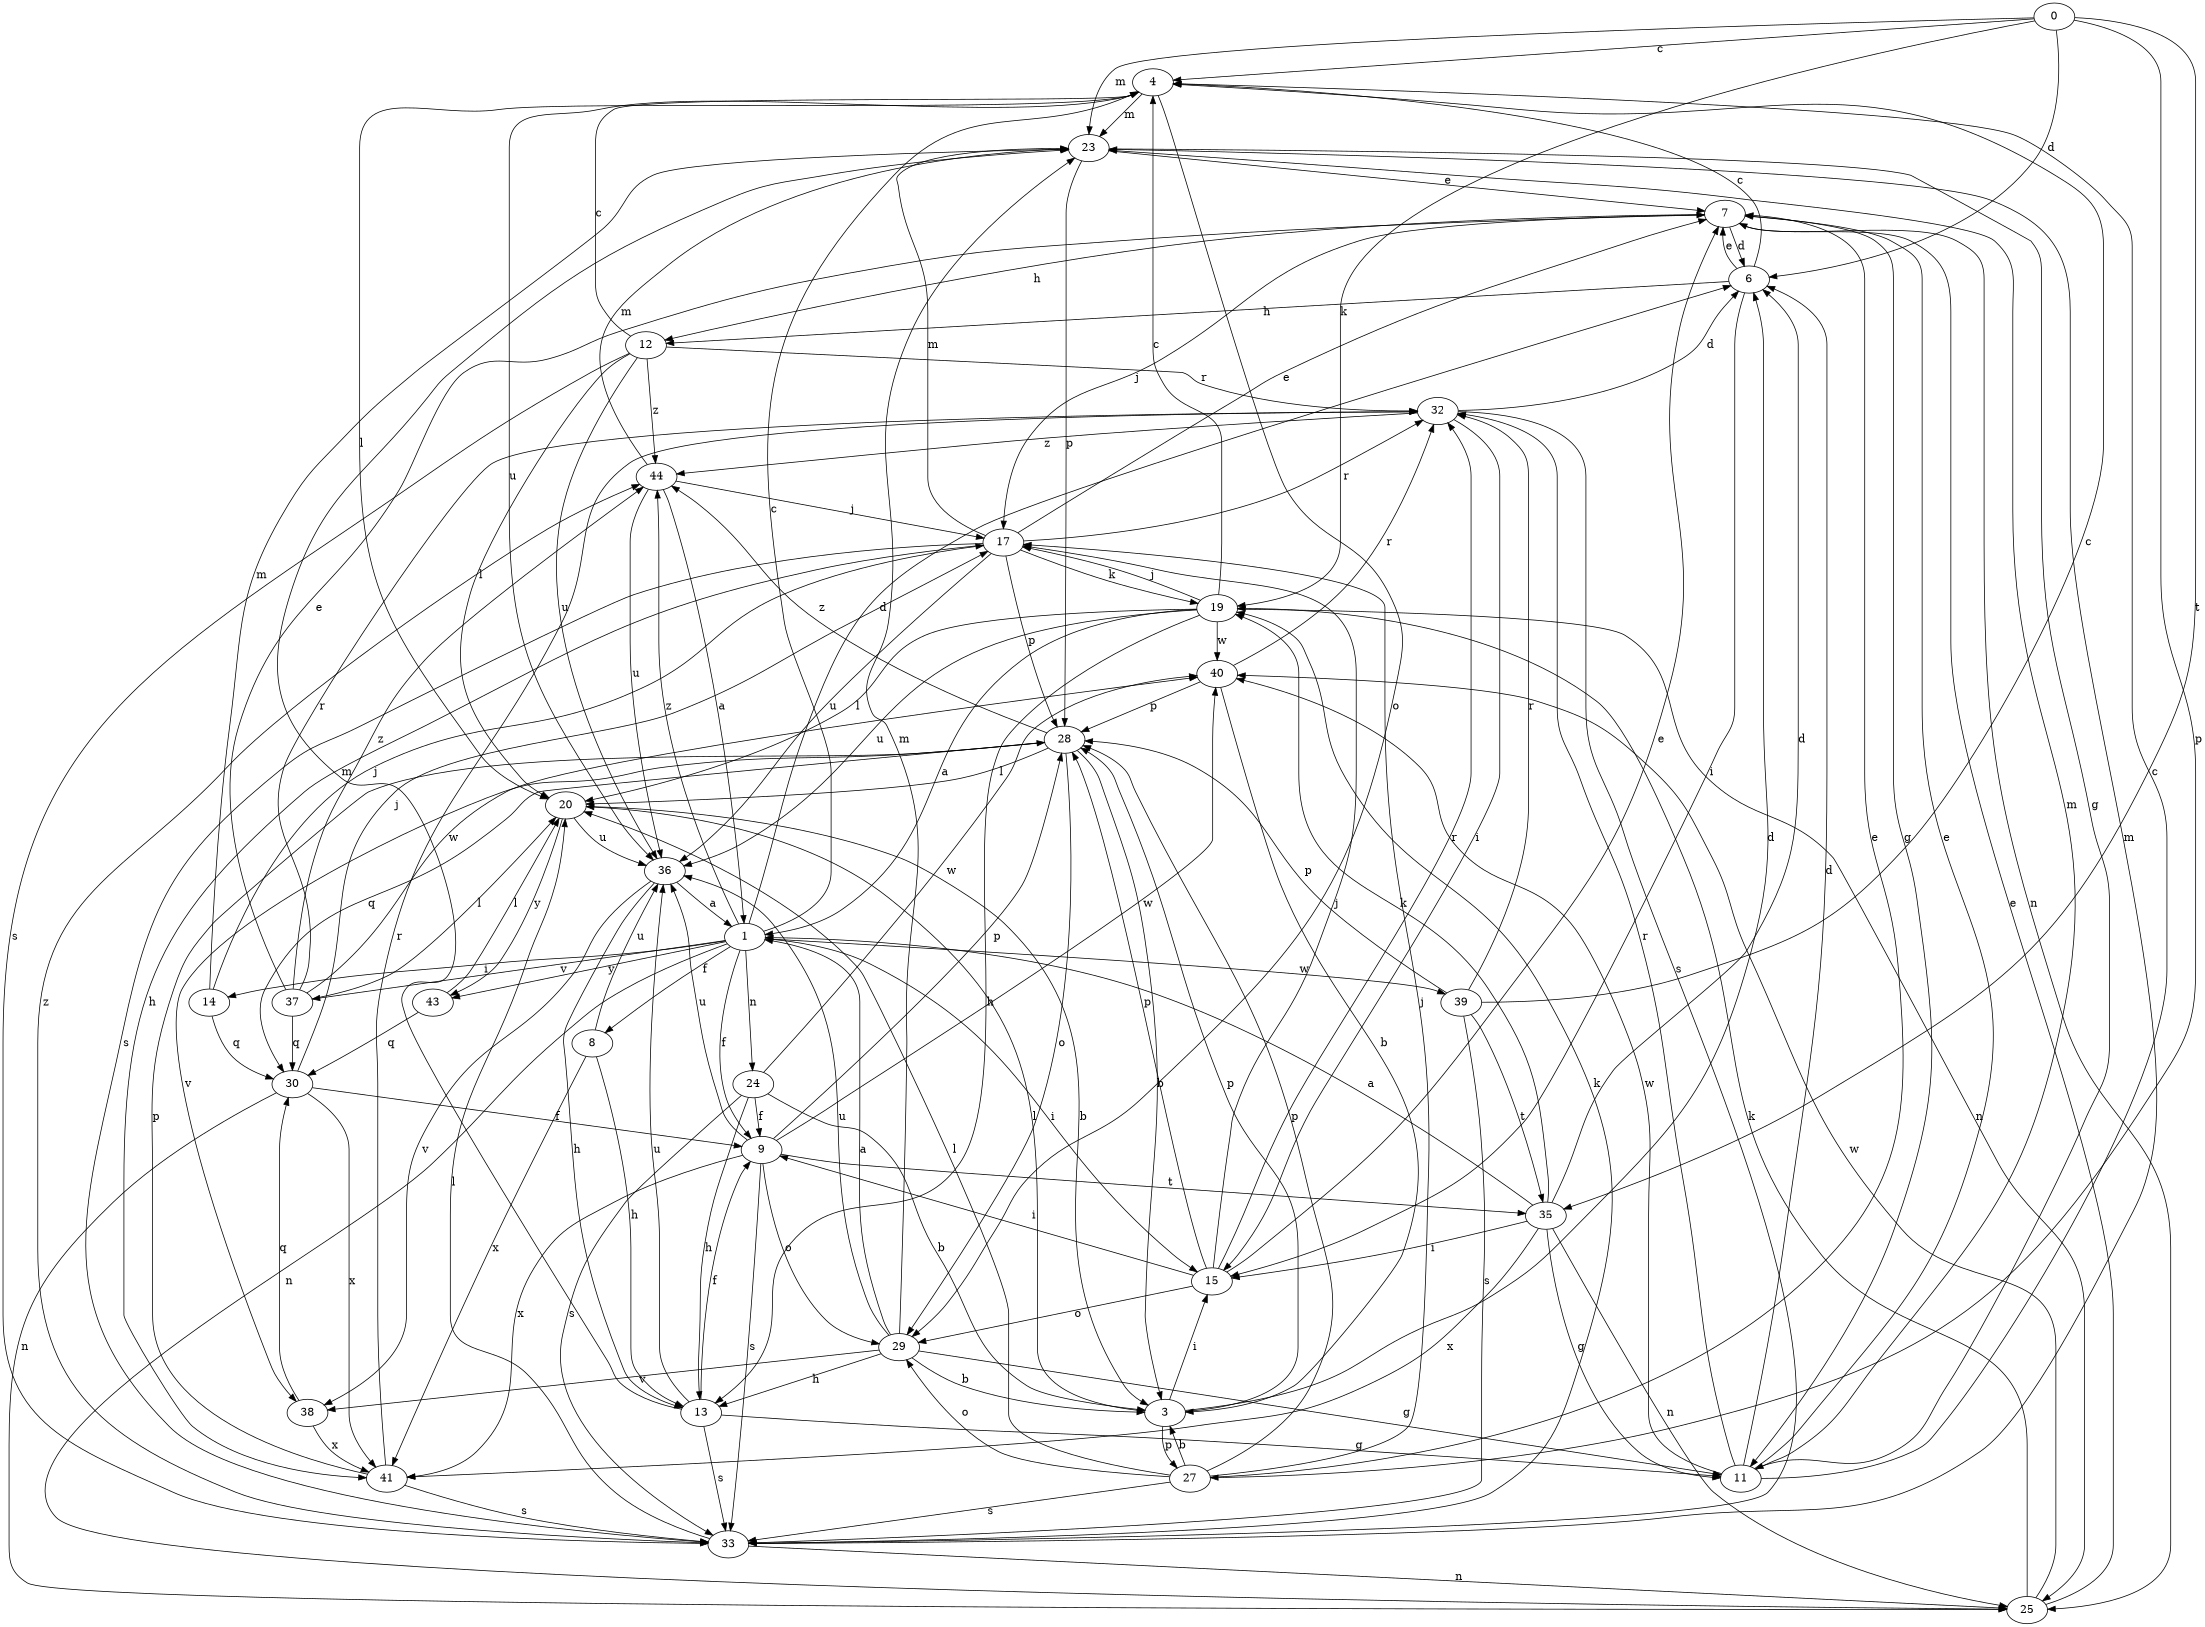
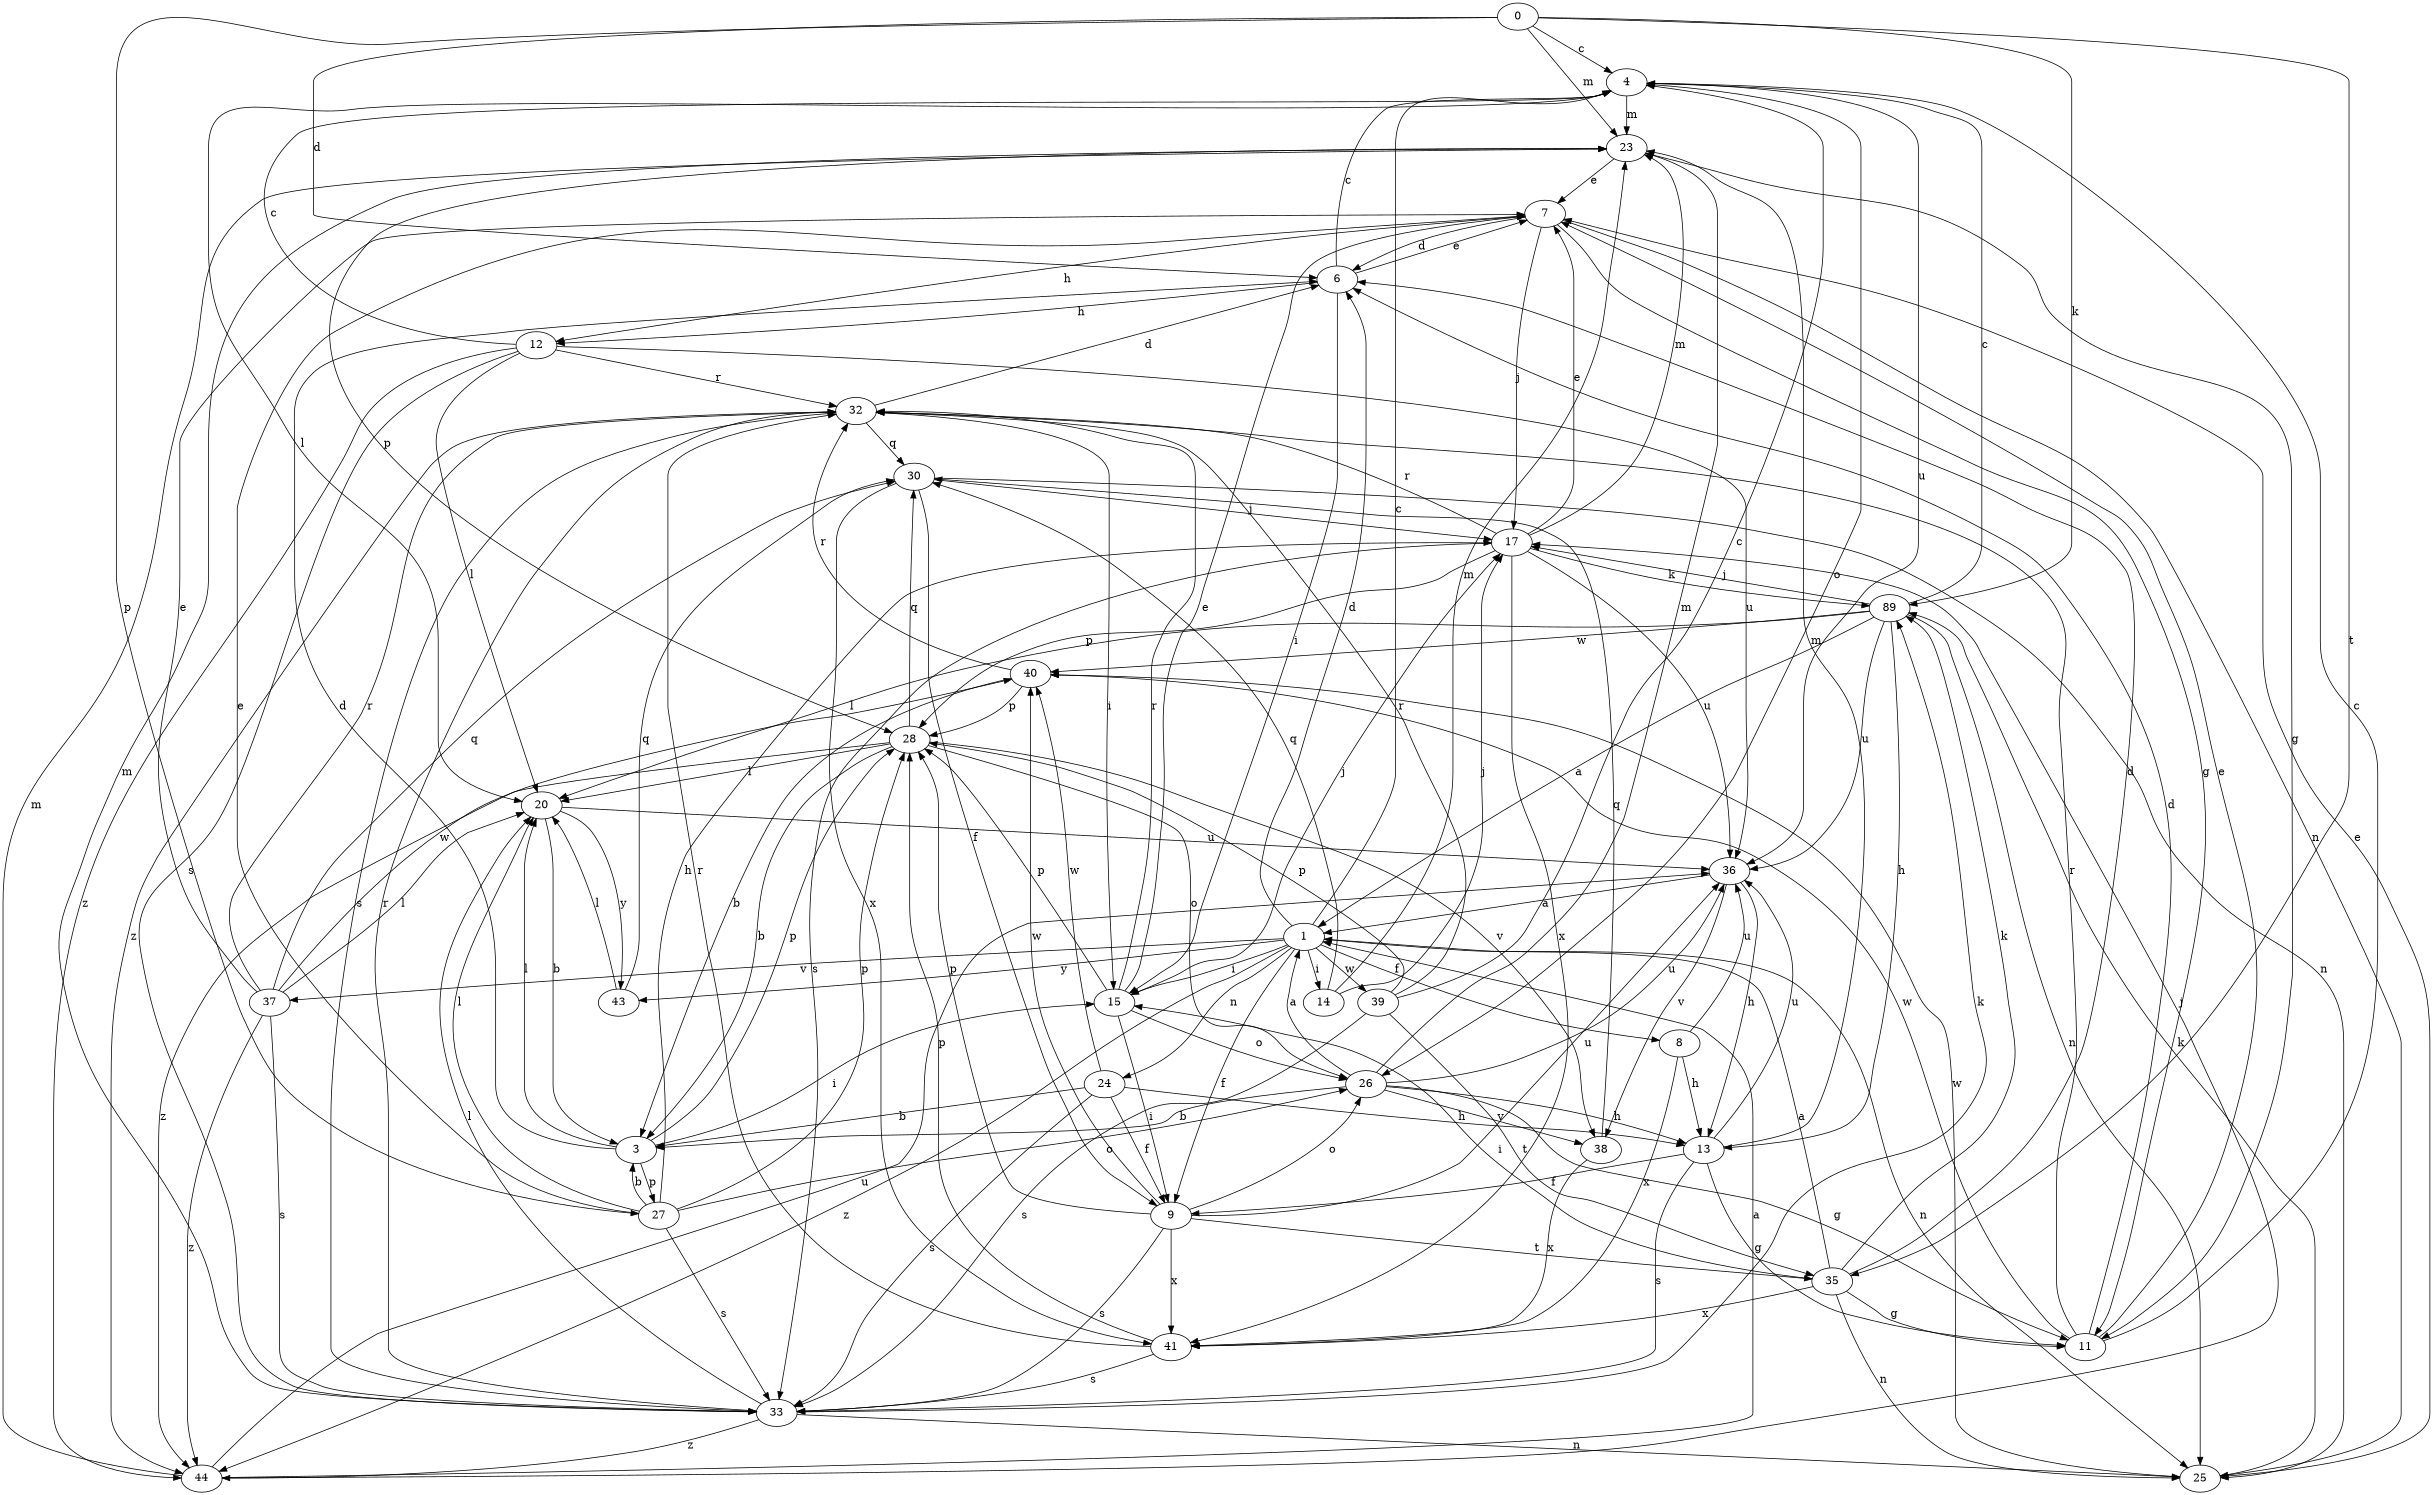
edge "32" -> "30": added, label "q"
edge "11" -> "23": removed, label "m"
node "19": label "19" -> "89"
edge "33" -> "32": added, label "r"
edge "17" -> "41": label "h" -> "x"
edge "27" -> "17": label "j" -> "h"
node "29": label "29" -> "26"
edge "37" -> "33": added, label "s"
